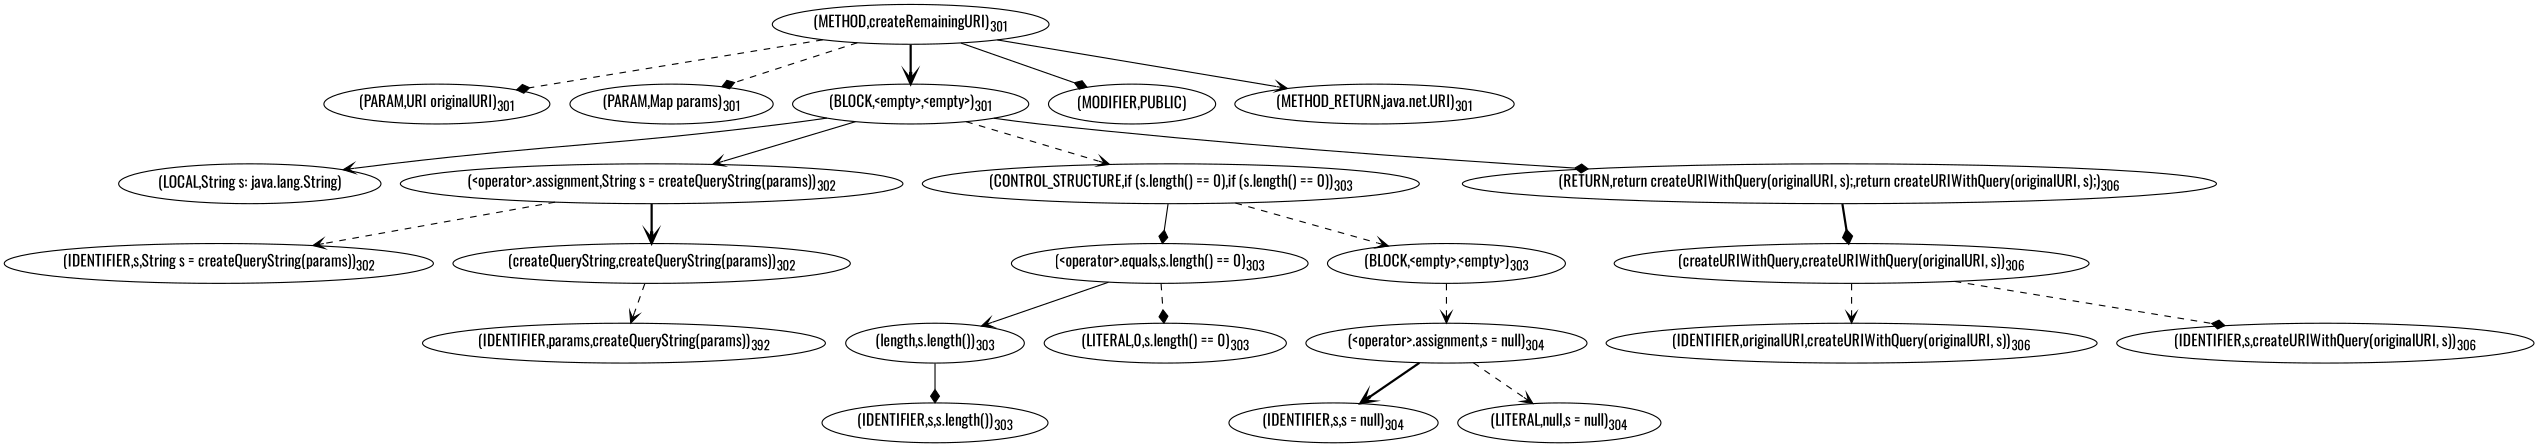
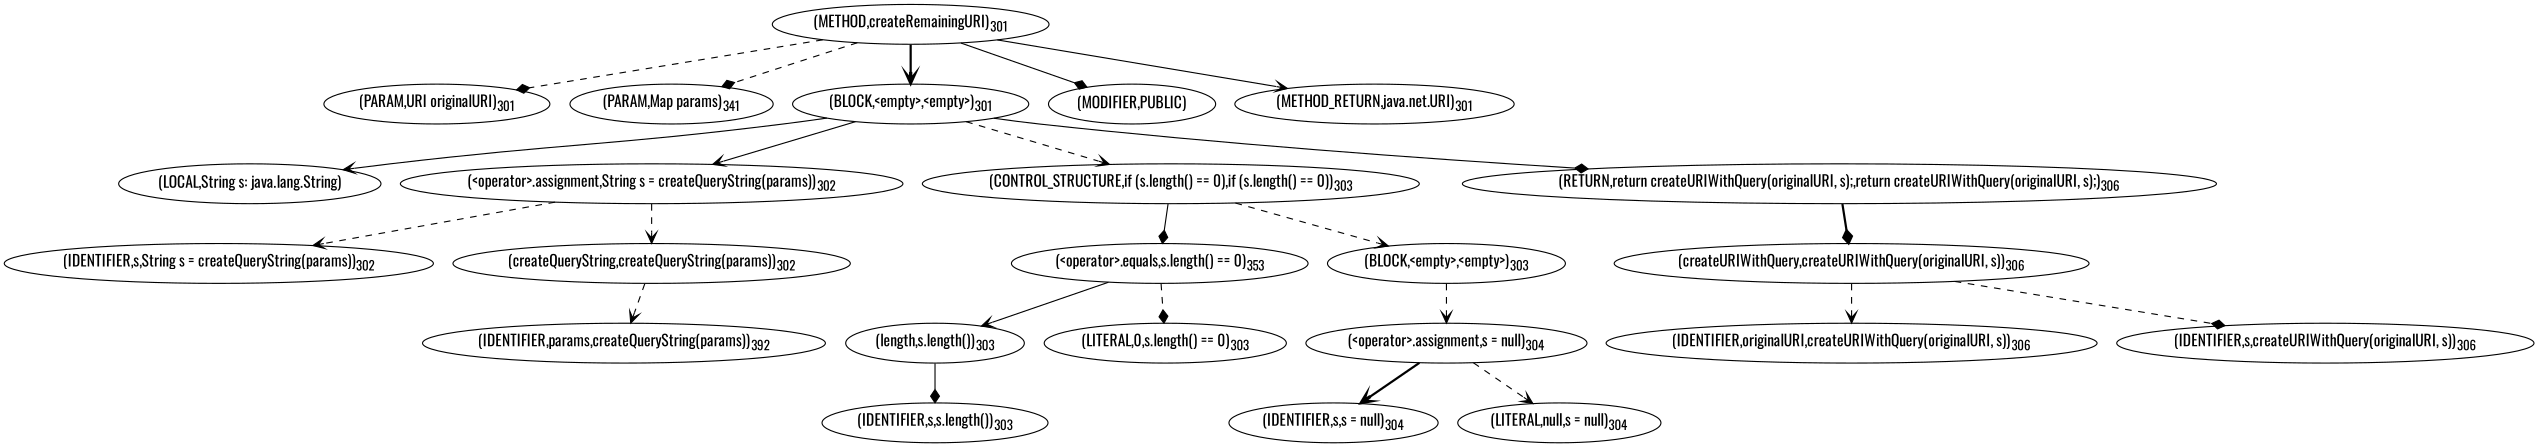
node "(PARAM,Map params)": text "301" -> "341"
edge "(<operator>.assignment,String s = createQueryString(params))" -> "(createQueryString,createQueryString(params))": style bold -> dashed
node "(<operator>.equals,s.length() == 0)": text "303" -> "353"
